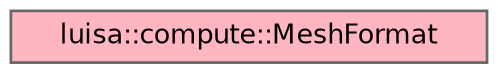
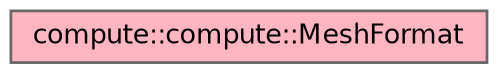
node "luisa::compute::MeshFormat": label "luisa::compute::MeshFormat" -> "compute::compute::MeshFormat"
